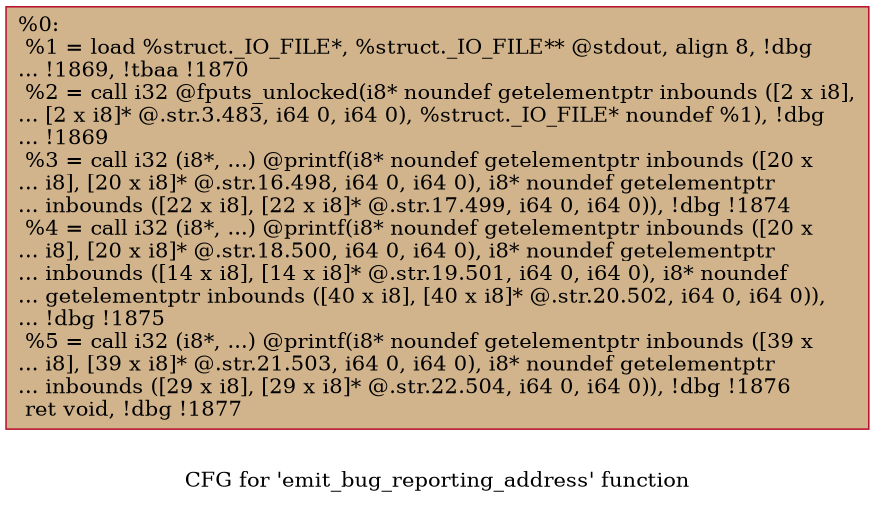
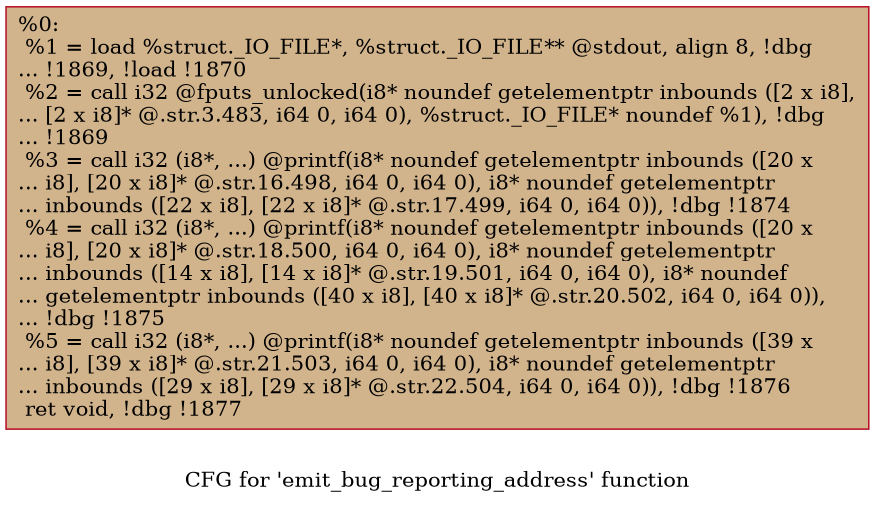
node "%0:": text "... !1869, !tbaa !1870" -> "... !1869, !load !1870"
